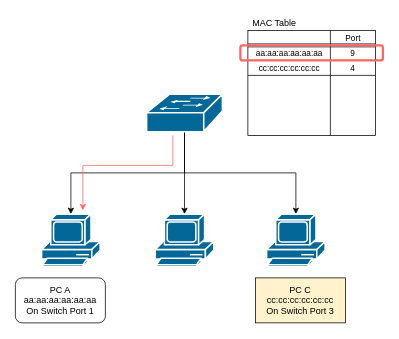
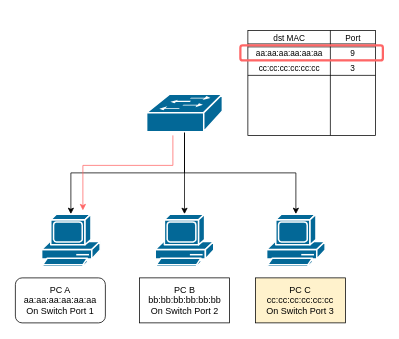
node "MAC Table": removed
node "dst MAC": added
node "4": label "4" -> "3"
node "PC B bb:bb:bb:bb:bb:bb On Switch Port 2": added
